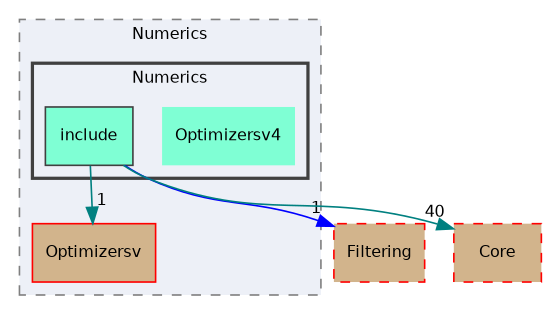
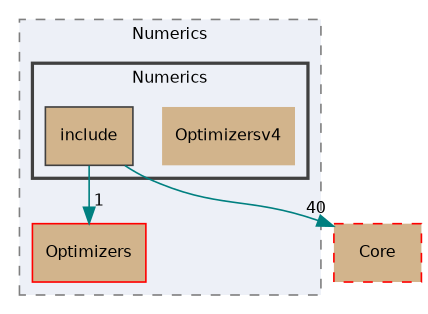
node "include": fillcolor aquamarine -> tan
node "Optimizersv4": fillcolor aquamarine -> tan
node "Optimizersv": label "Optimizersv" -> "Optimizers"
node "Filtering": removed
